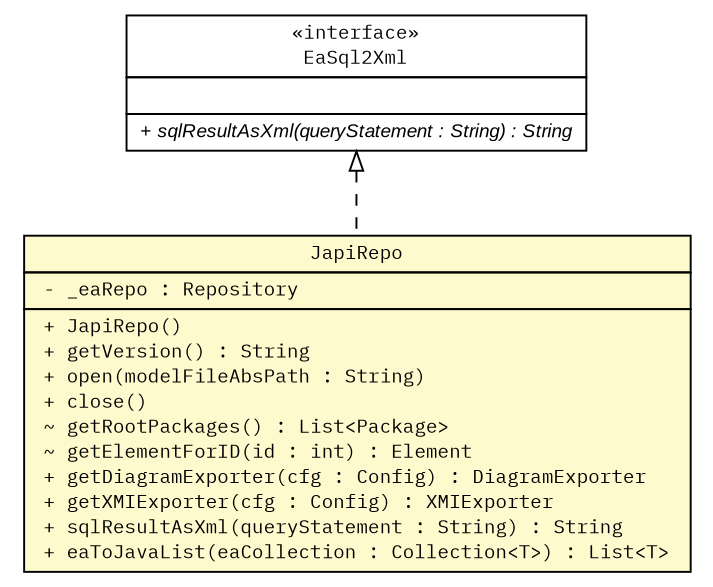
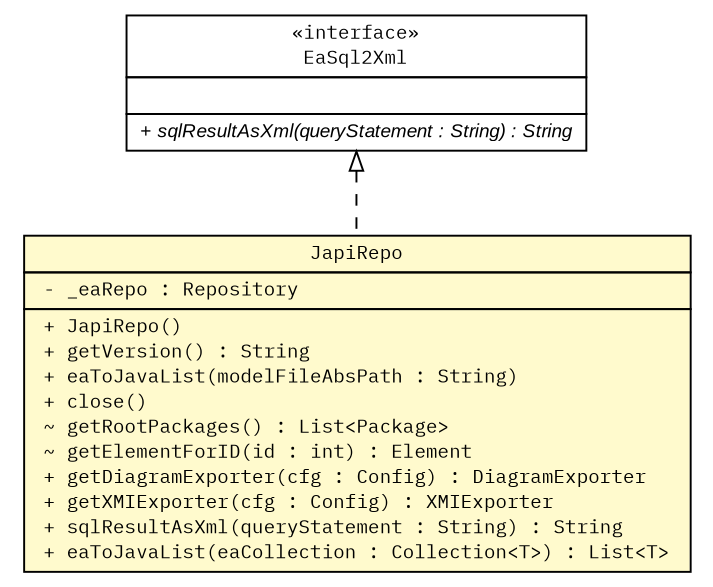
node "JapiRepo": text "+ open(modelFileAbsPath : String)" -> "+ eaToJavaList(modelFileAbsPath : String)"
